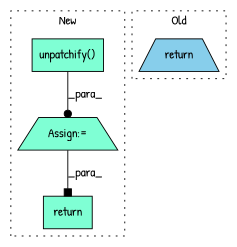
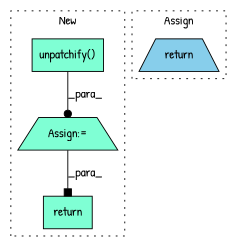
cluster "Old": label "Old" -> "Assign"
